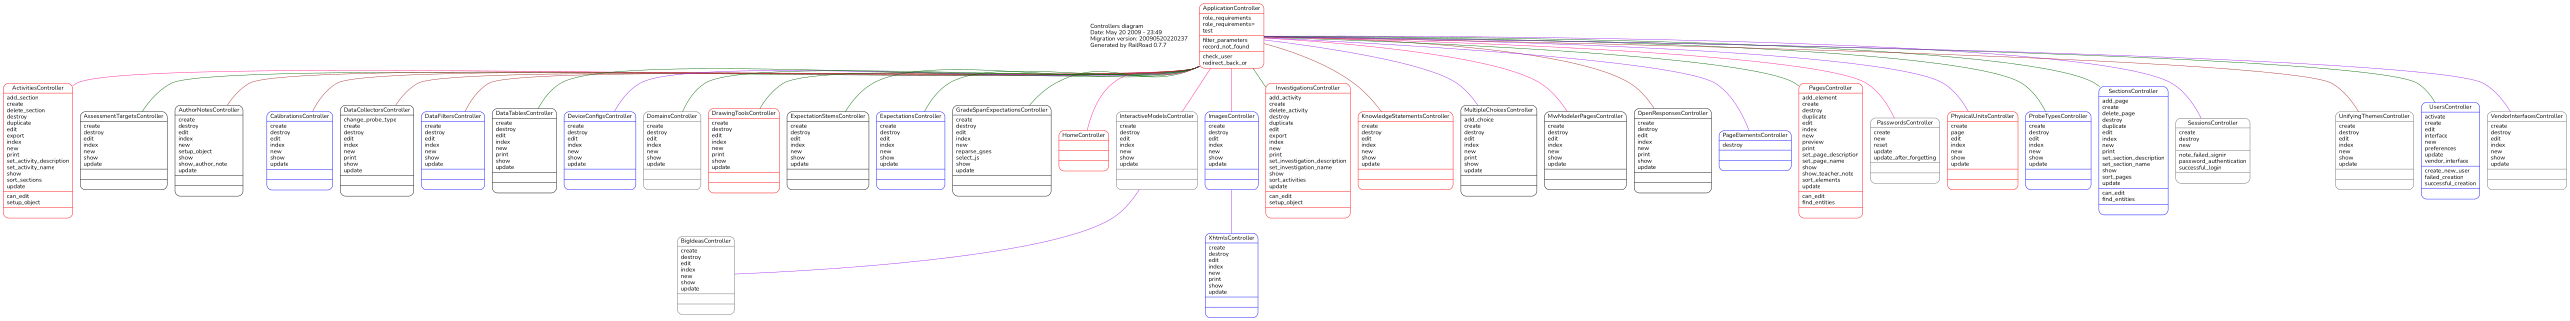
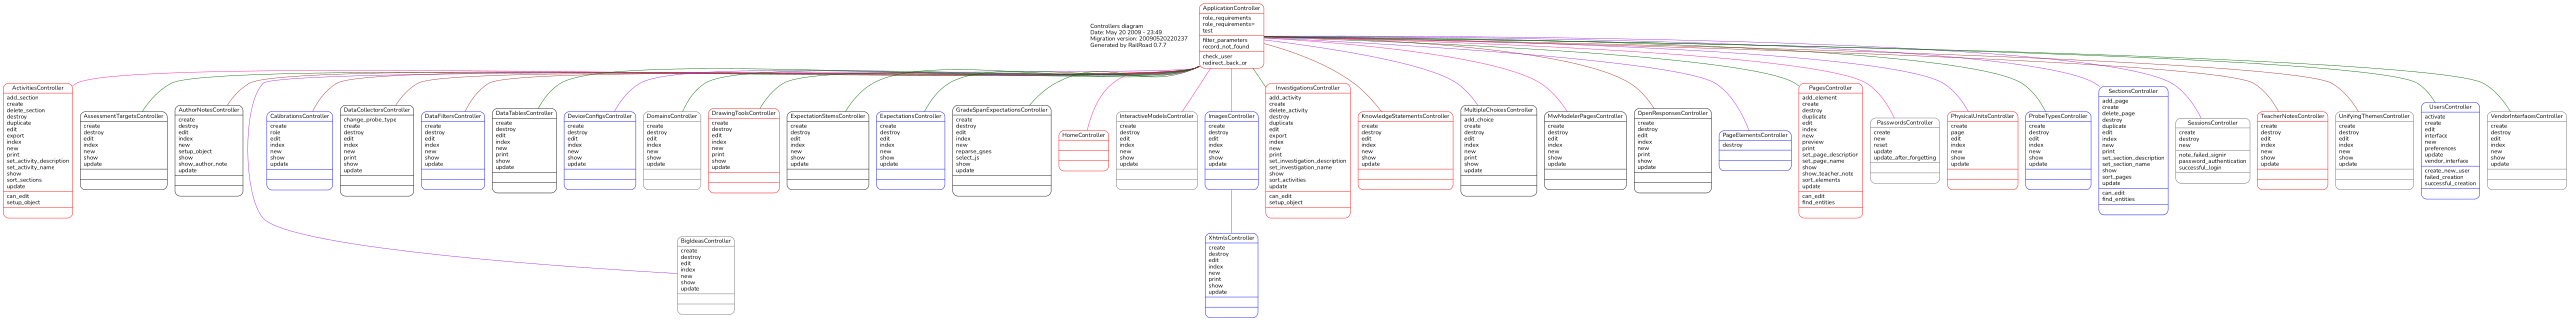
edge "ApplicationController" -- "SectionsController": color darkgreen -> purple
edge "ApplicationController" -- "VendorInterfacesController": color purple -> darkgreen
node "CalibrationsController": text "destroy" -> "role"
node "TeacherNotesController": added
edge "InteractiveModelsController" -- "BigIdeasController": now "ApplicationController" -- "BigIdeasController"
